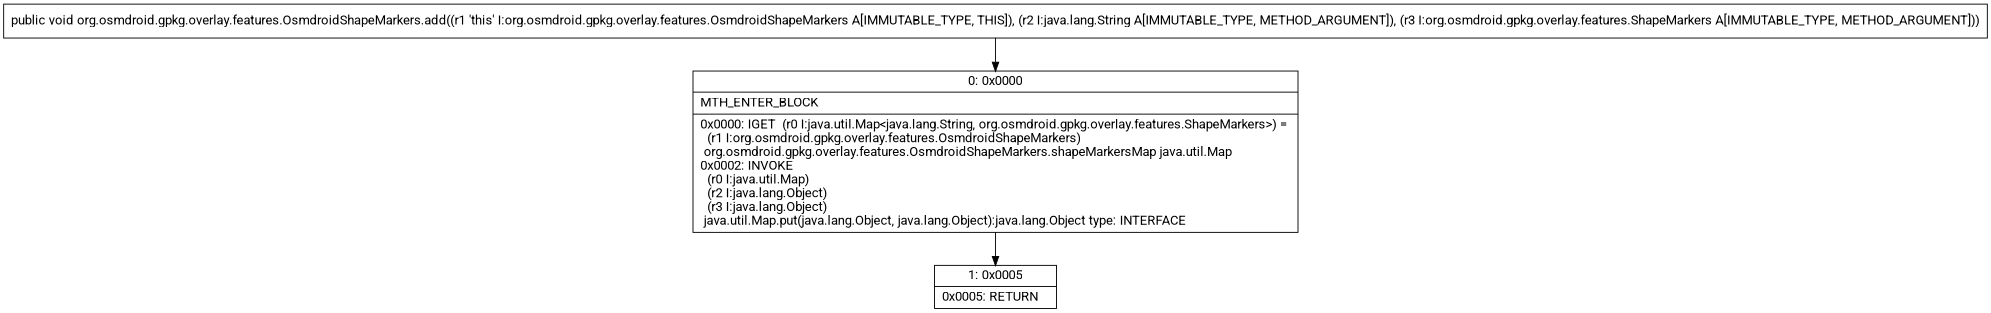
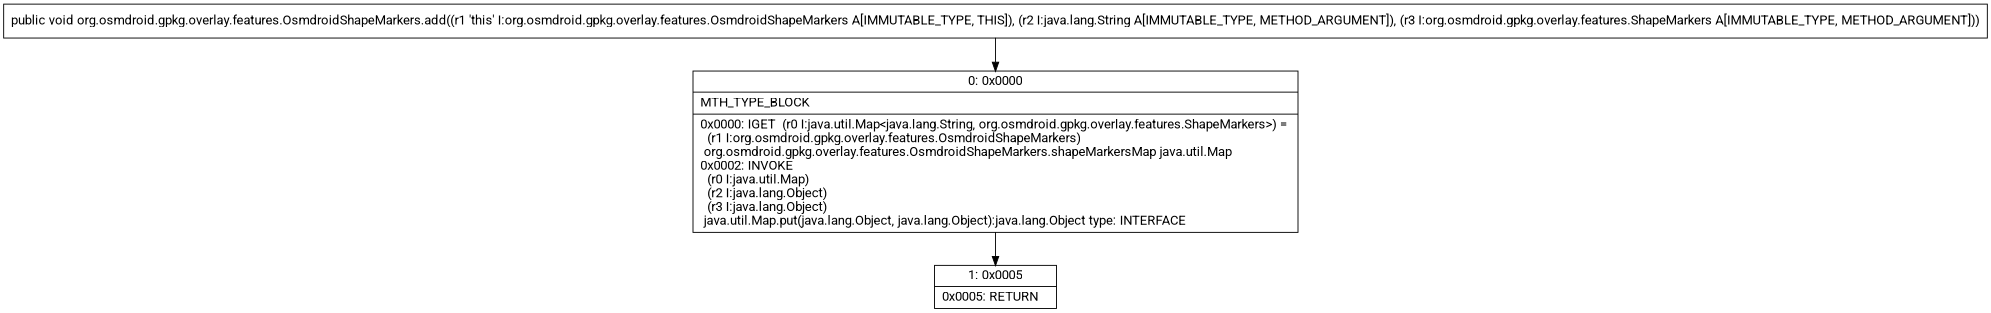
node "0: 0x0000": text "MTH_ENTER_BLOCK" -> "MTH_TYPE_BLOCK"
